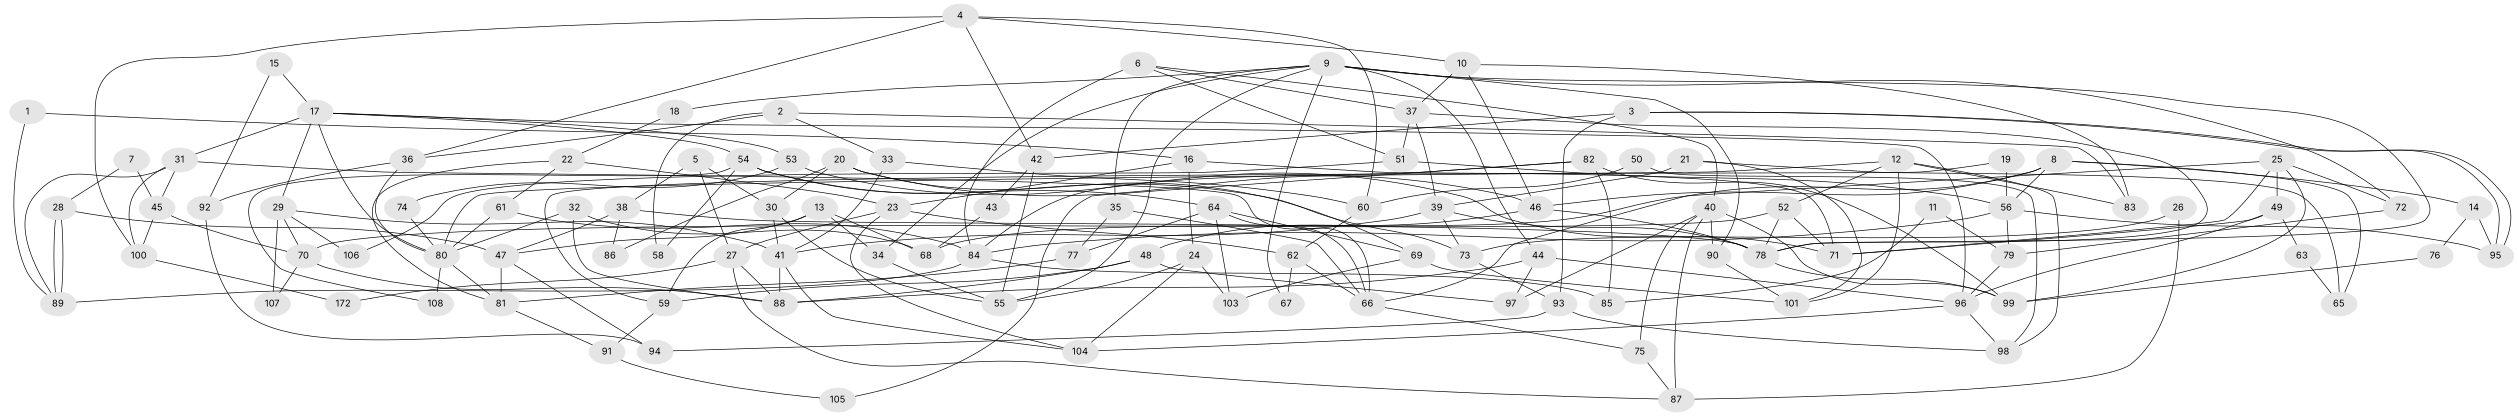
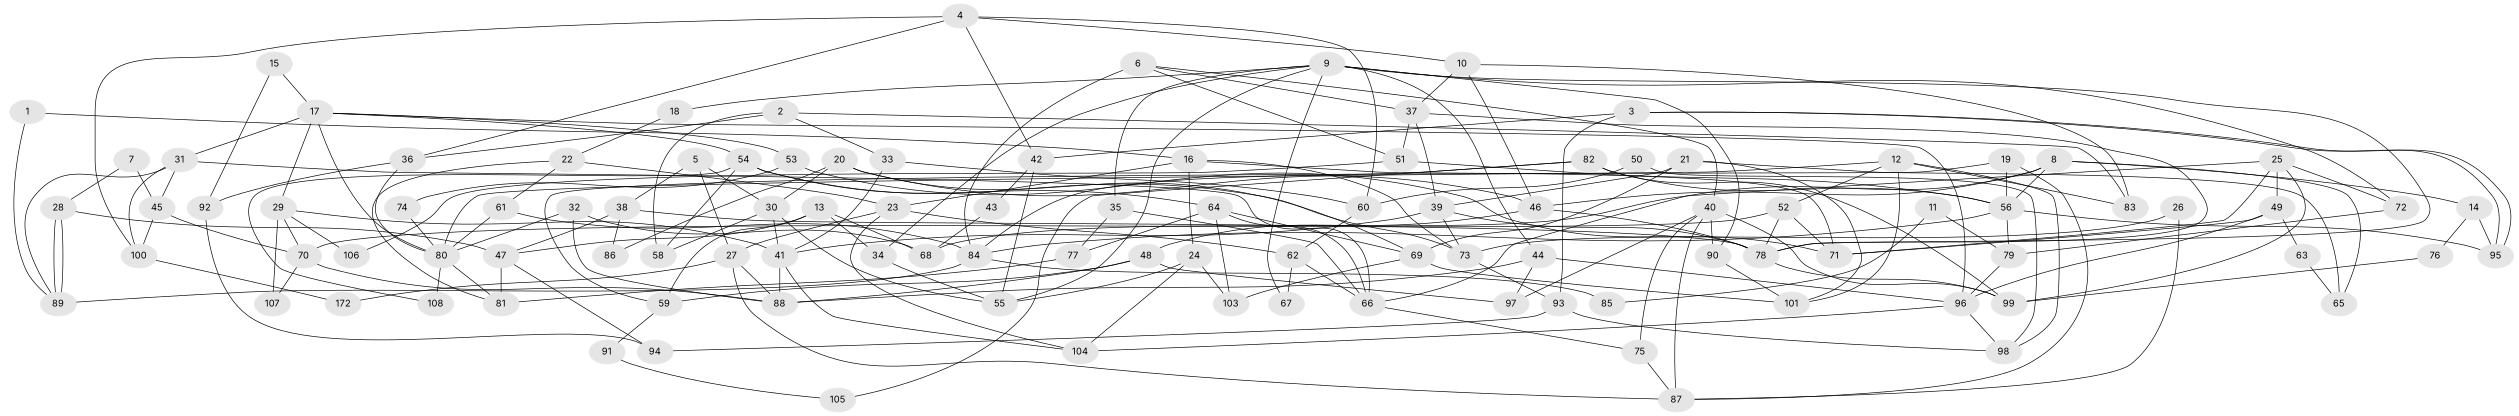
edge "16" -- "73": added
edge "21" -- "69": added
edge "30" -- "58": added
edge "82" -- "85": now "82" -- "56"
edge "81" -- "91": removed
edge "19" -- "87": added
